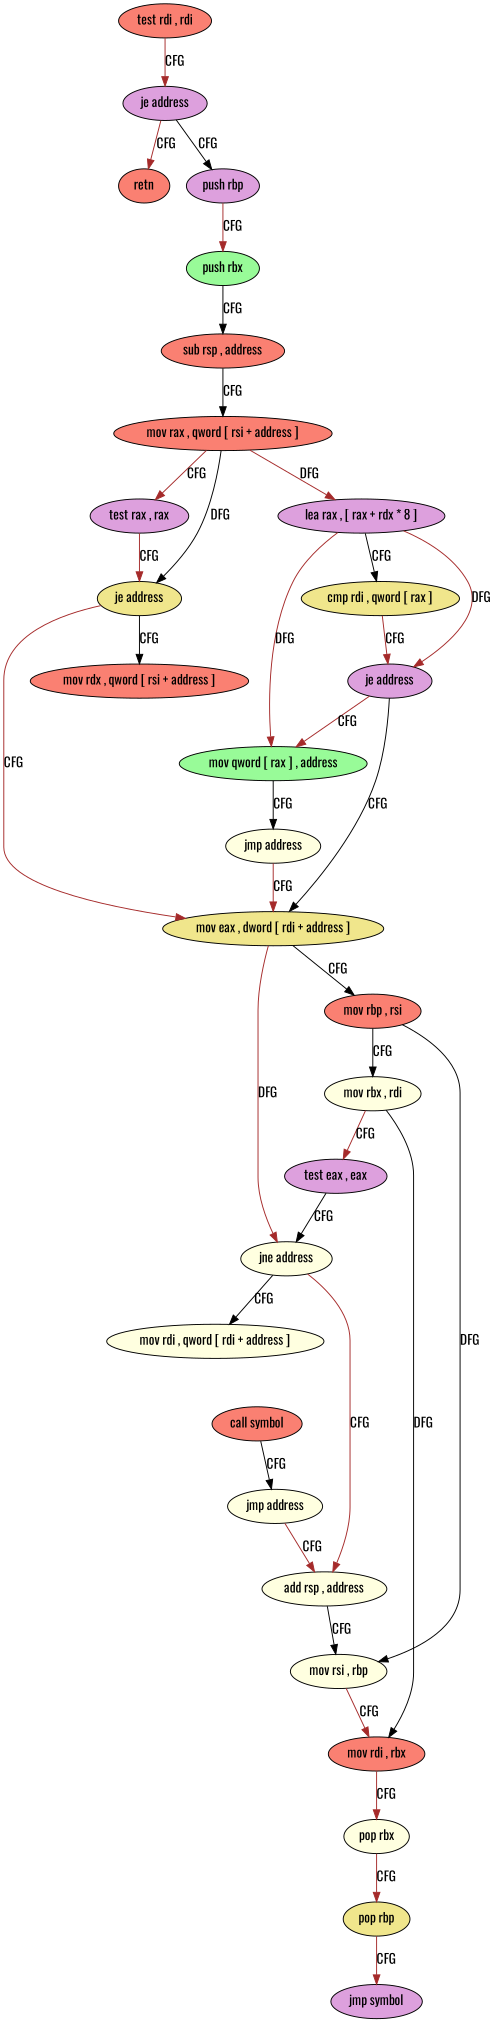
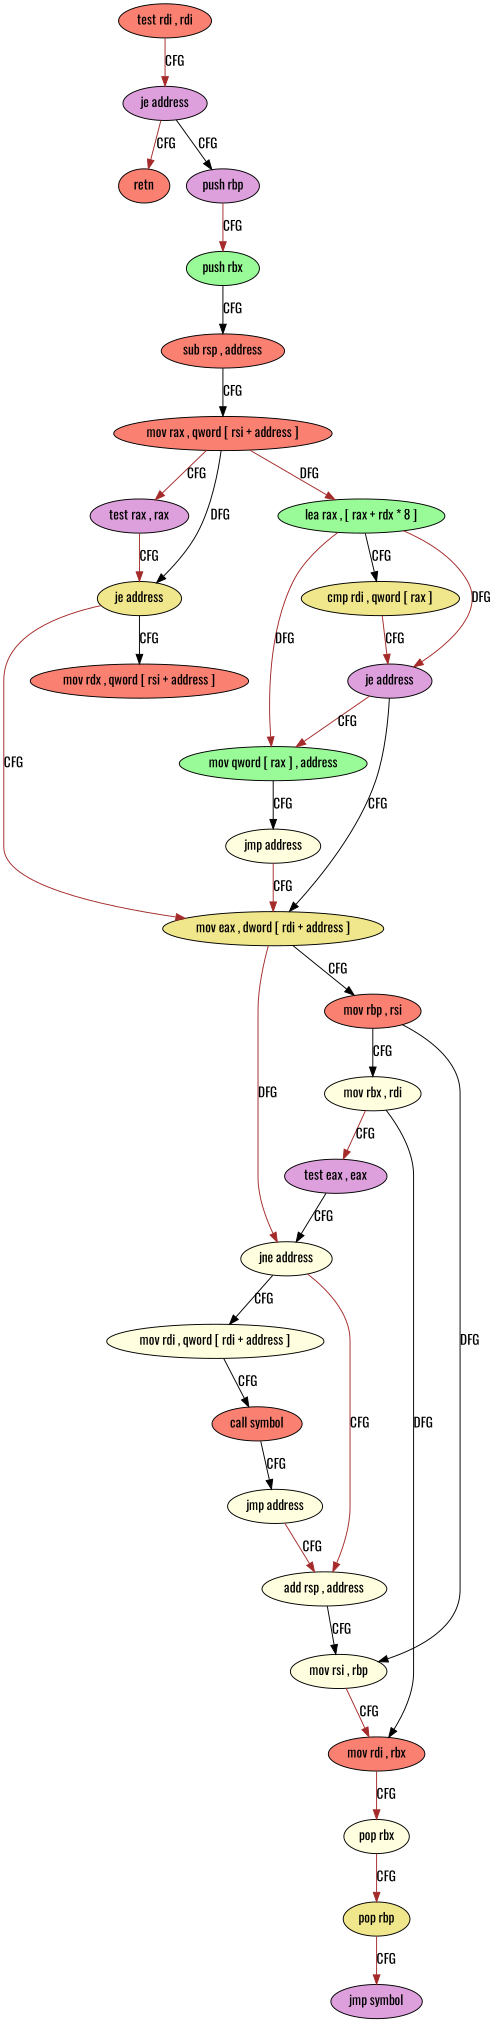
node "lea rax , [ rax + rdx * 8 ]": fillcolor plum -> palegreen
edge "mov rdi , qword [ rdi + address ]" -> "call symbol": added, label "CFG"
